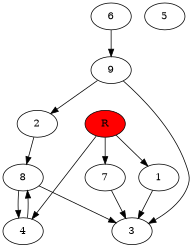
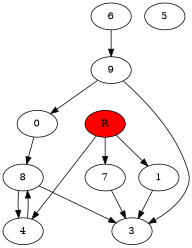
node "2": label "2" -> "0"
